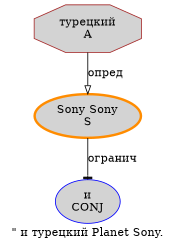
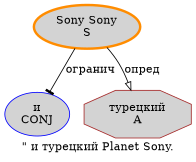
edge "турецкий A" -> "Sony Sony S": reversed
